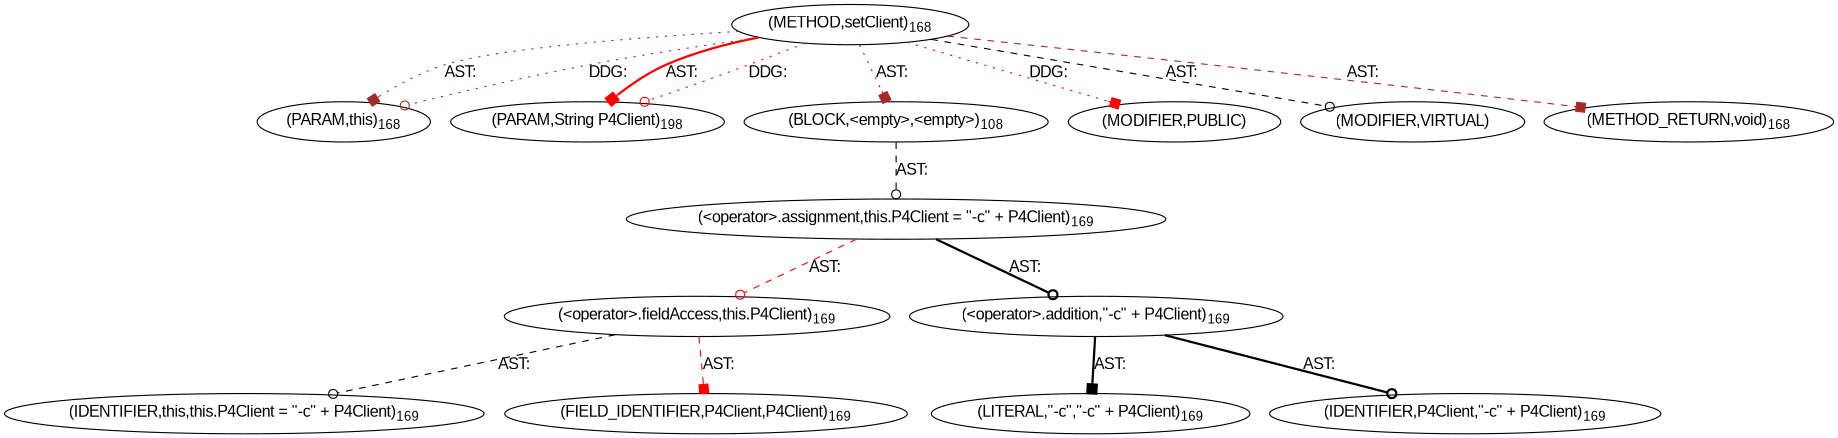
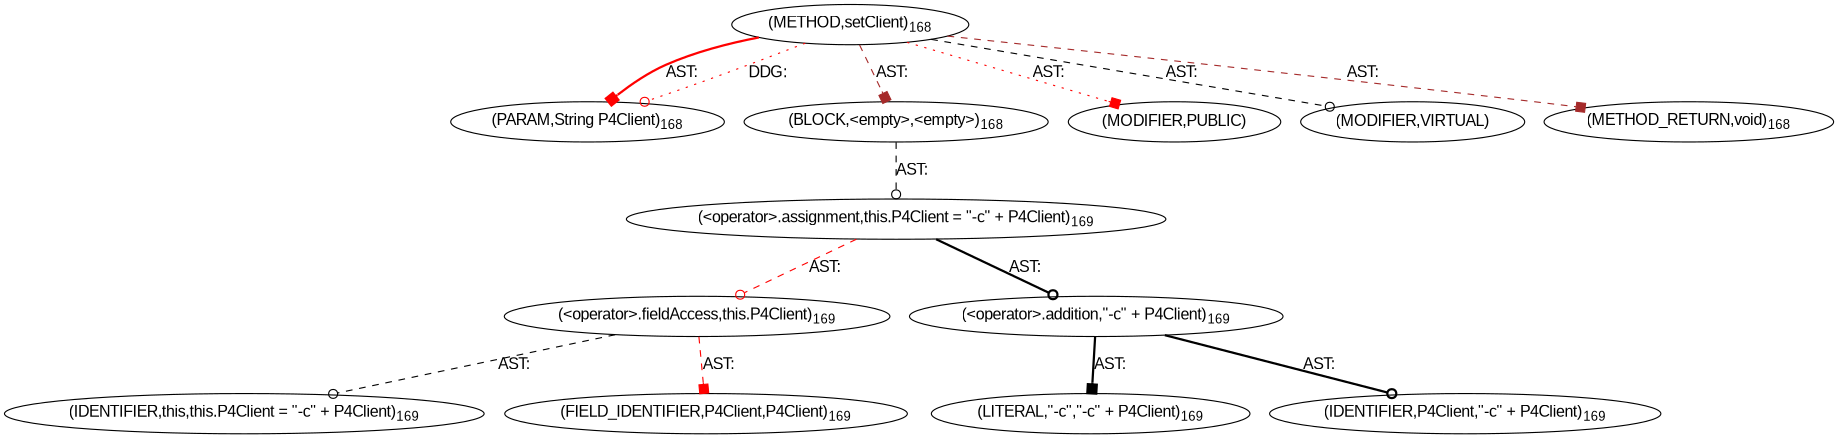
edge "(METHOD,setClient)" -> "(BLOCK,<empty>,<empty>)": style dotted -> dashed
edge "(METHOD,setClient)" -> "(MODIFIER,PUBLIC)": label "DDG: " -> "AST: "
node "(PARAM,String P4Client)": text "198" -> "168"
node "(BLOCK,<empty>,<empty>)": text "108" -> "168"
node "(PARAM,this)": removed
